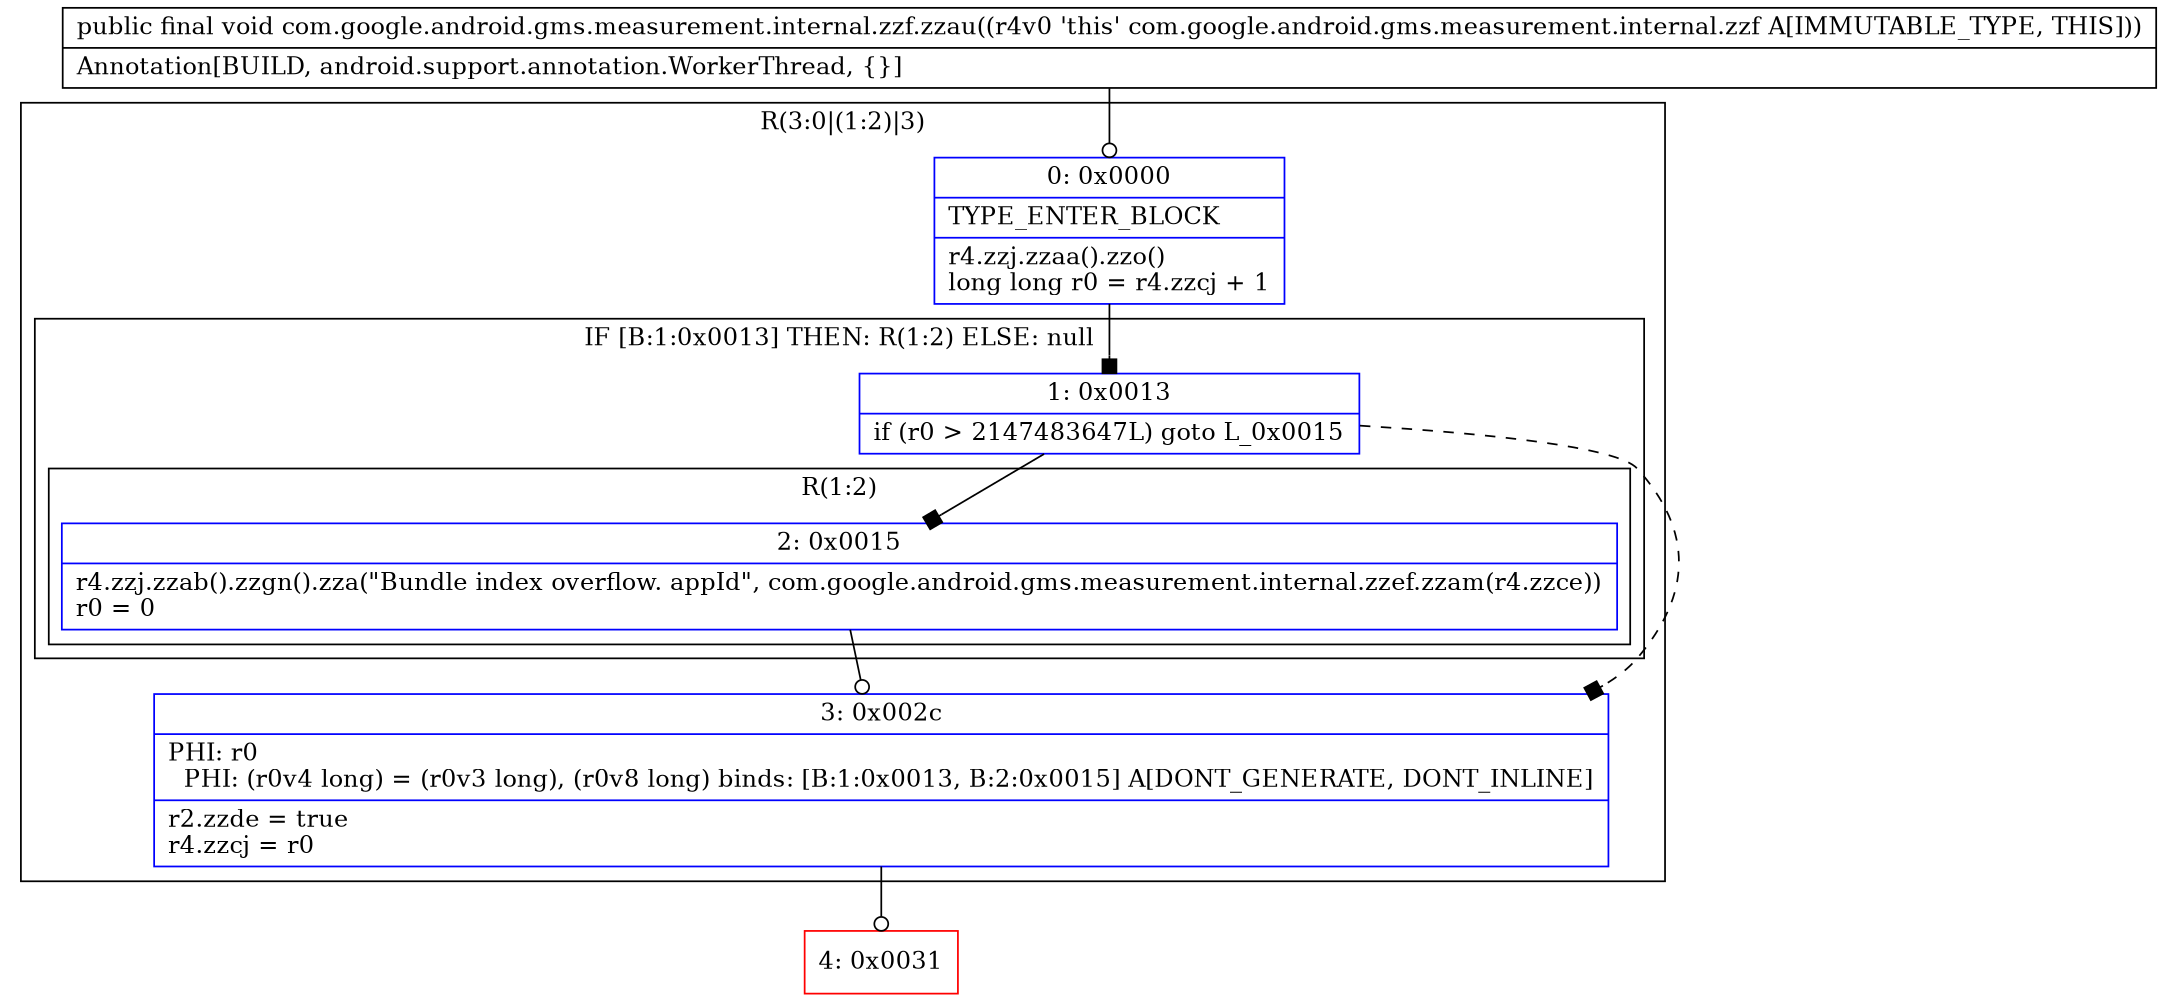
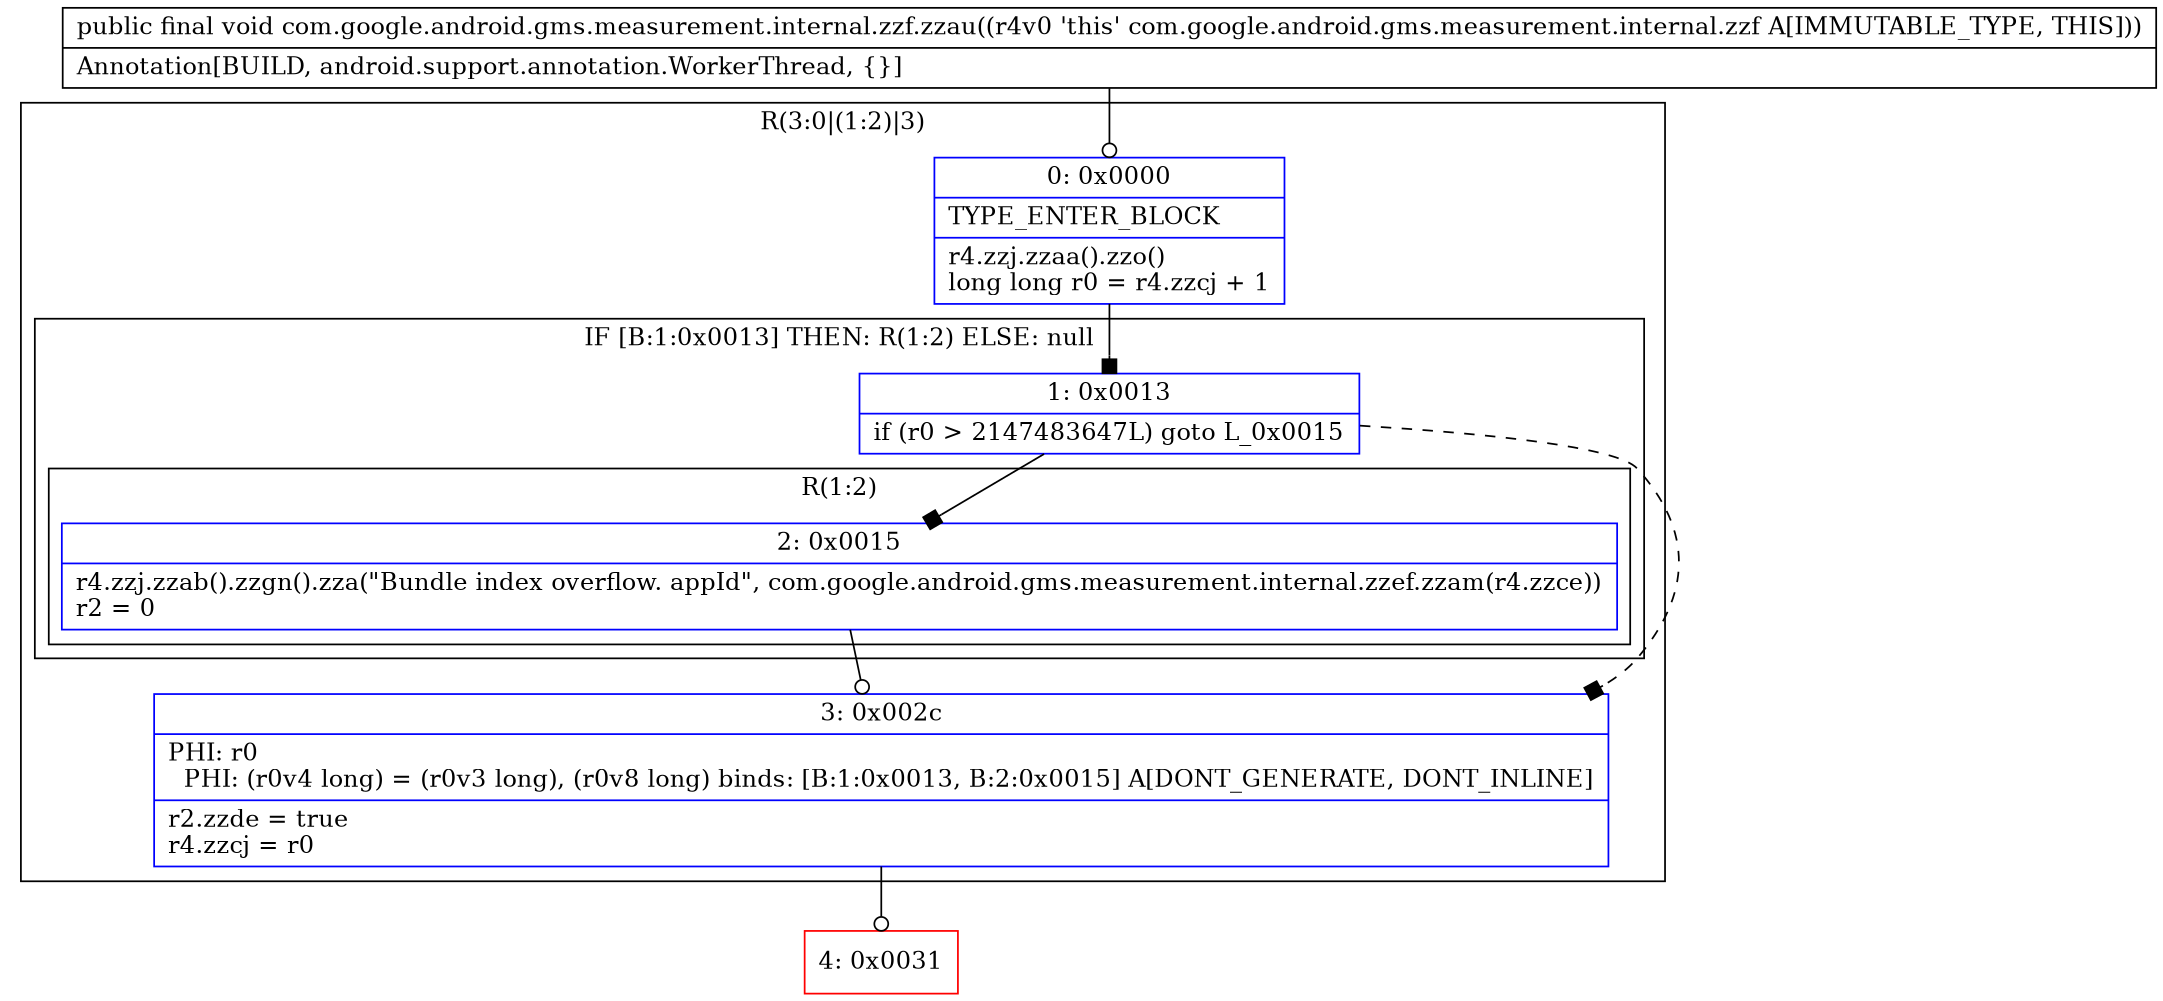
node "2: 0x0015": text "r0 = 0" -> "r2 = 0"
